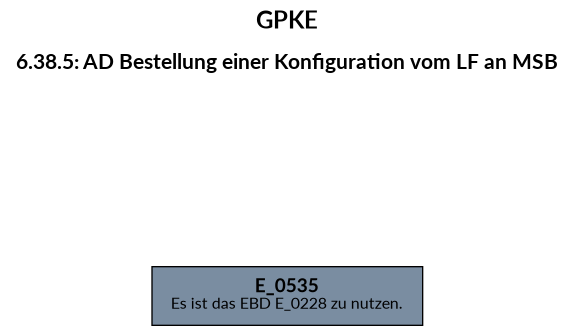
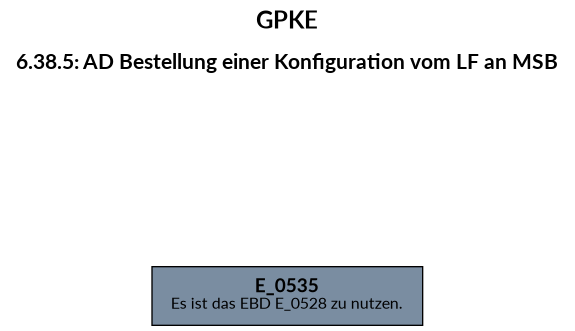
node "E_0535": text "Es ist das EBD E_0228 zu nutzen." -> "Es ist das EBD E_0528 zu nutzen."
